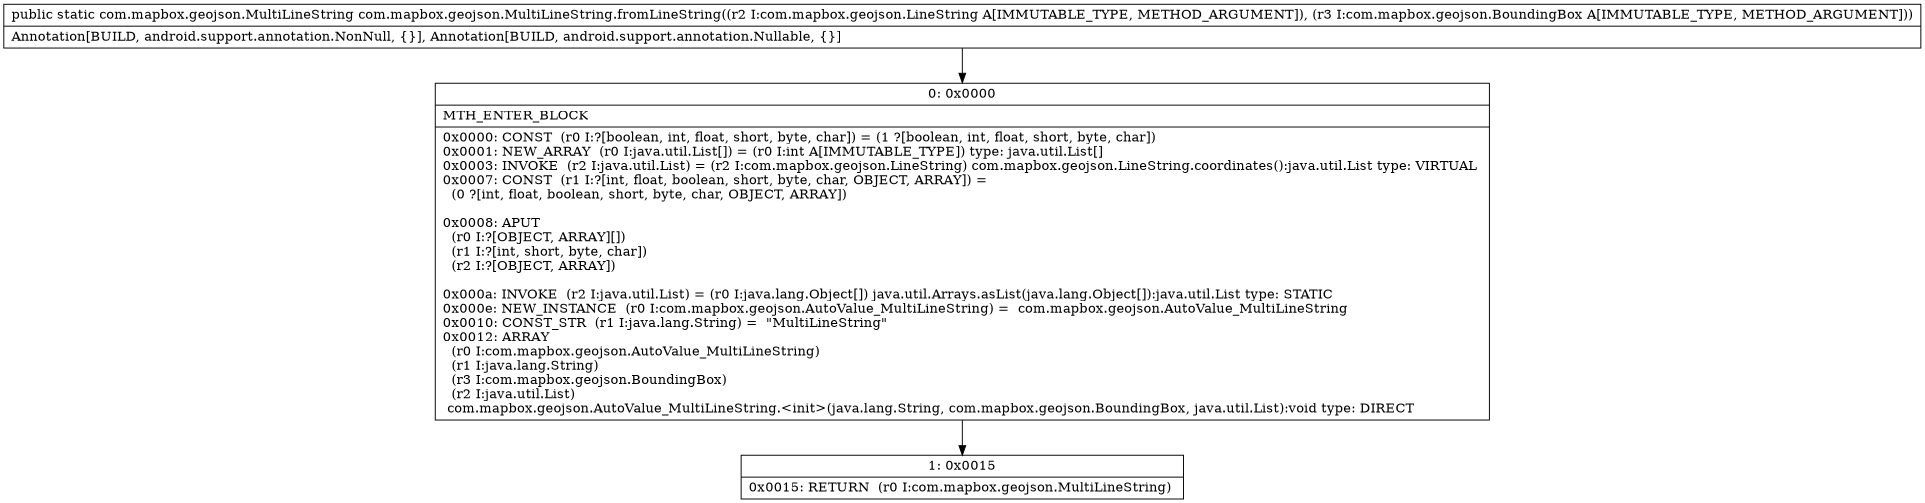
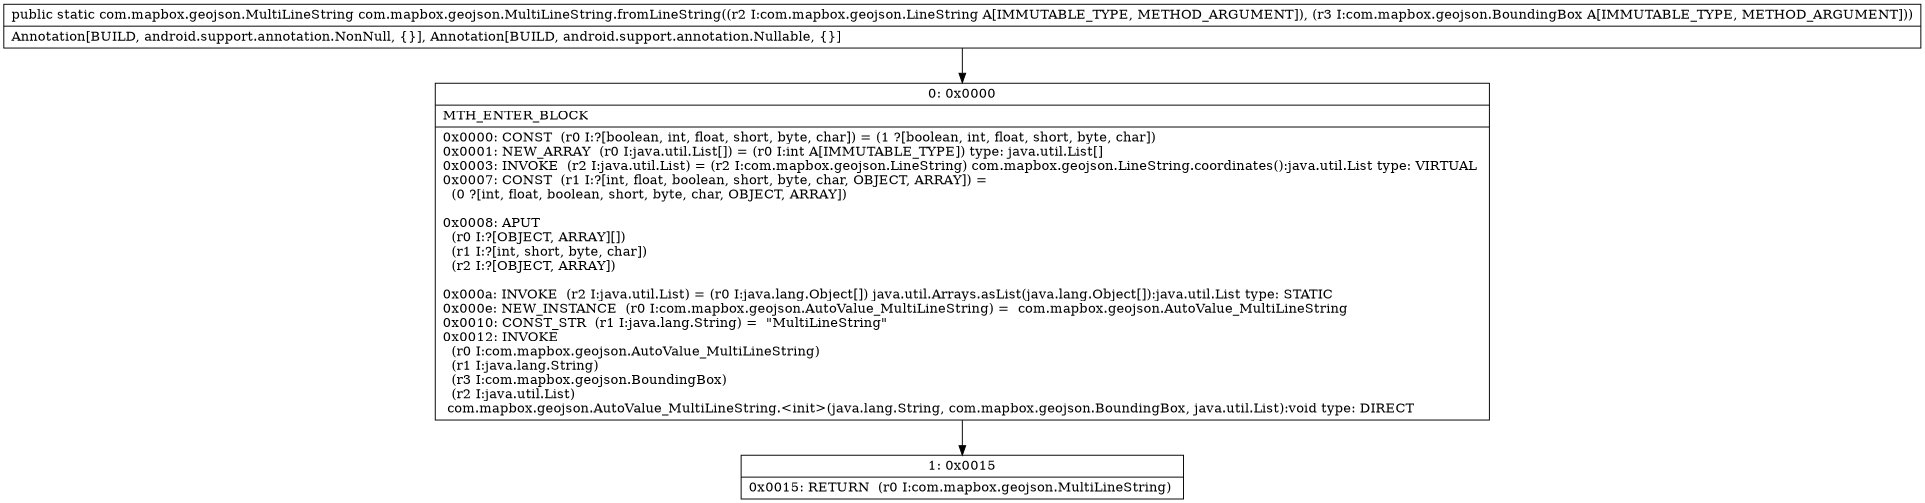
node "0: 0x0000": text "0x0012: ARRAY" -> "0x0012: INVOKE"
